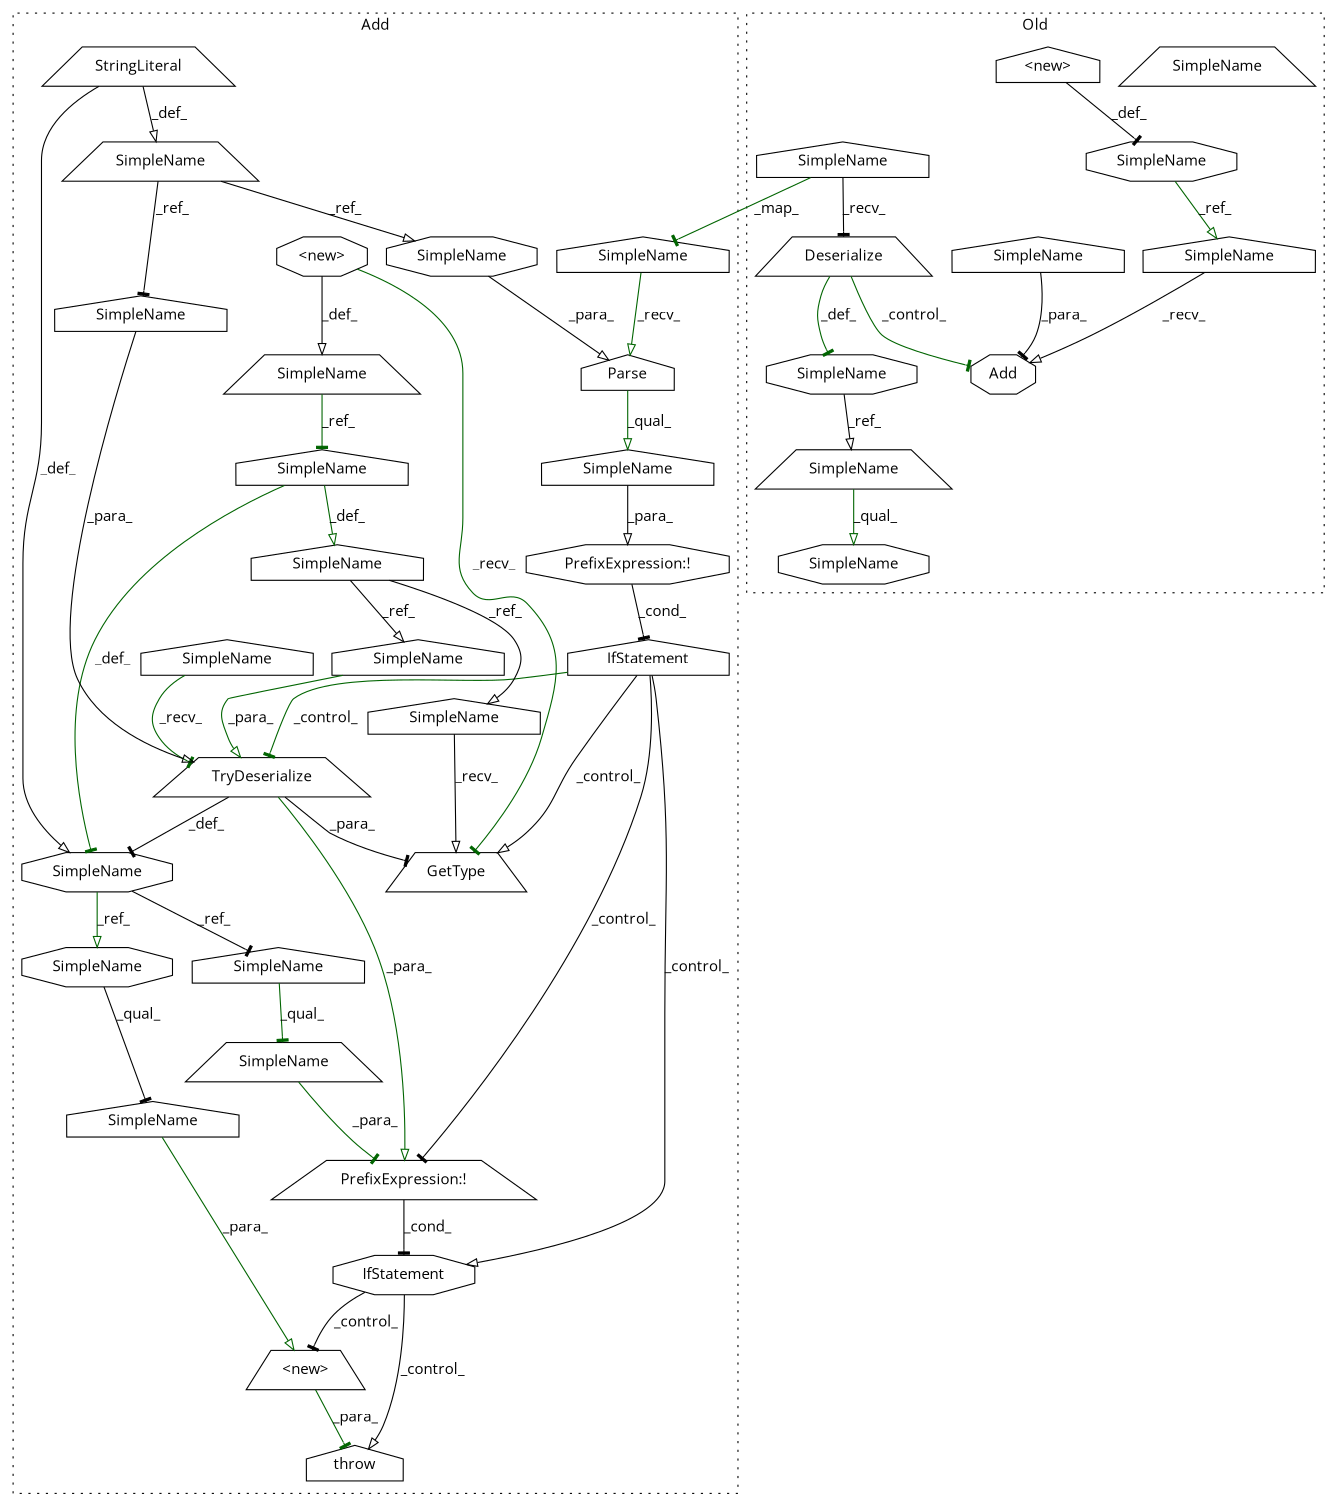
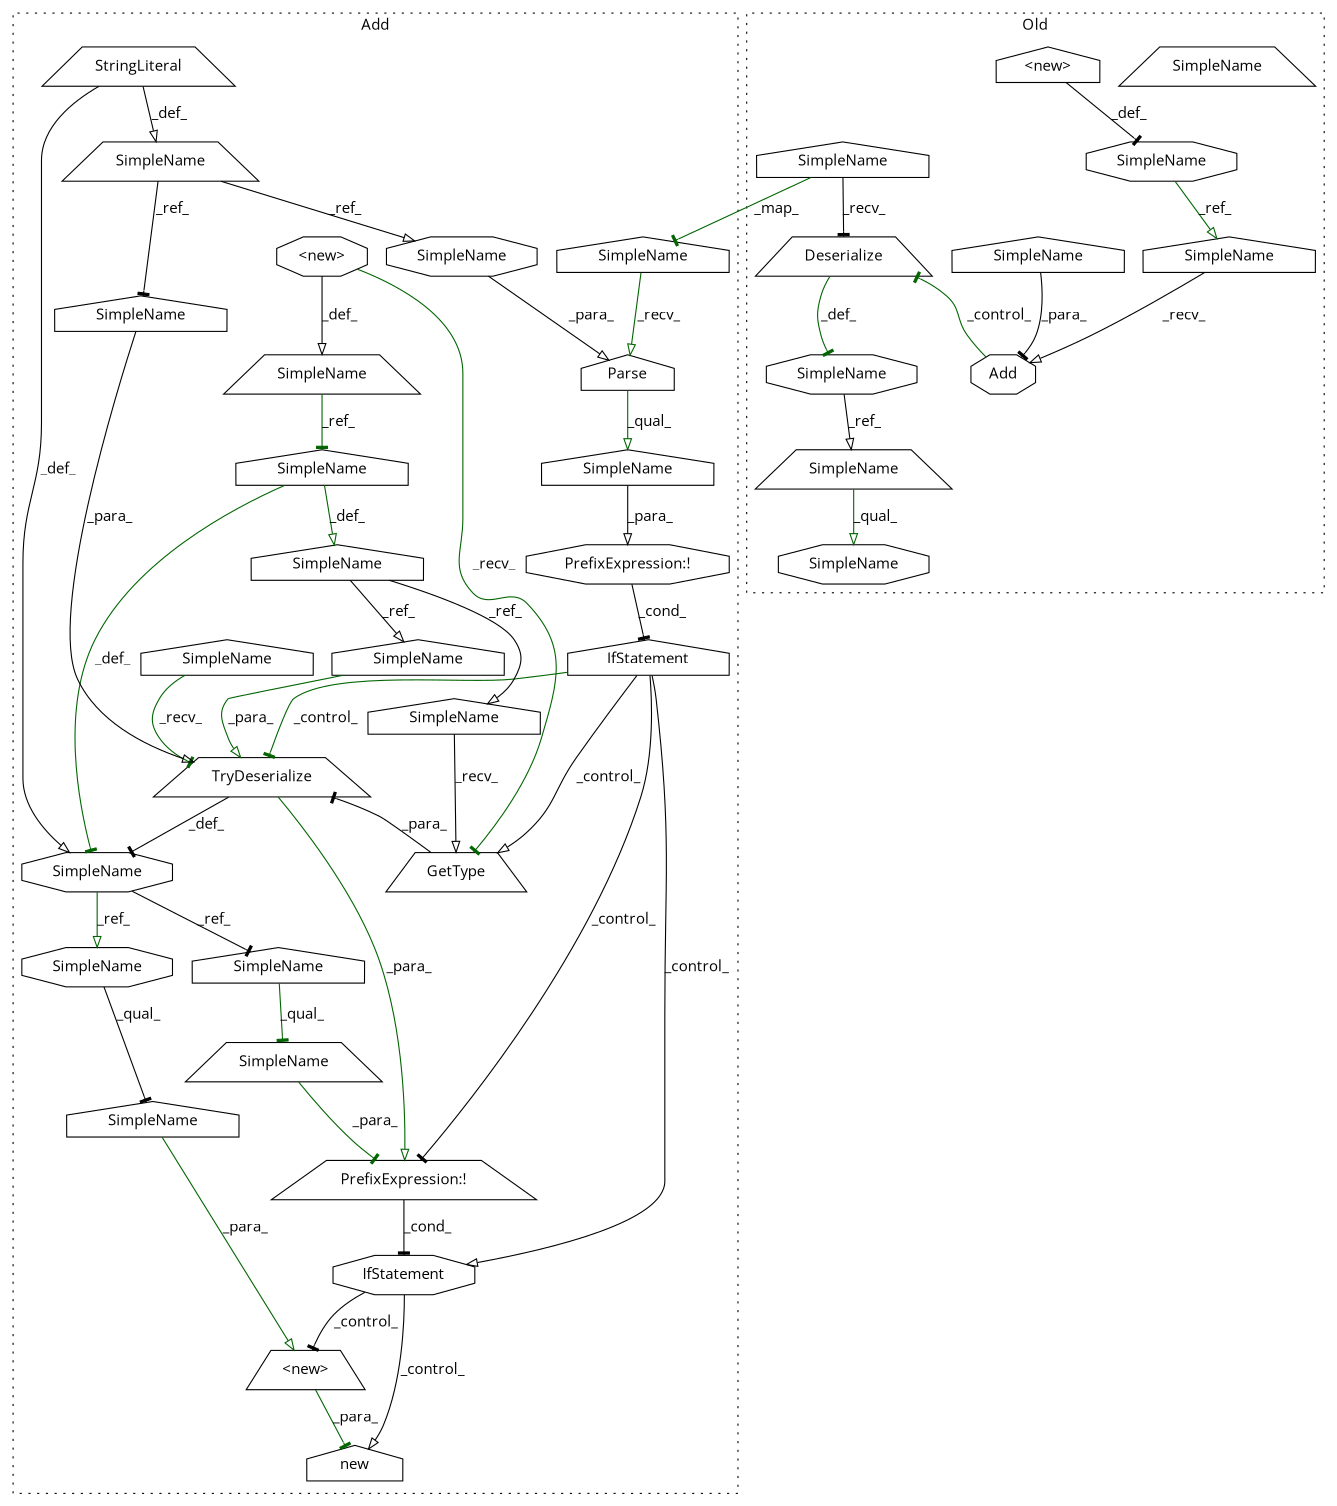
edge "Deserialize" -> "Add": reversed
edge "TryDeserialize" -> "GetType": reversed
node "throw": label "throw" -> "new"
